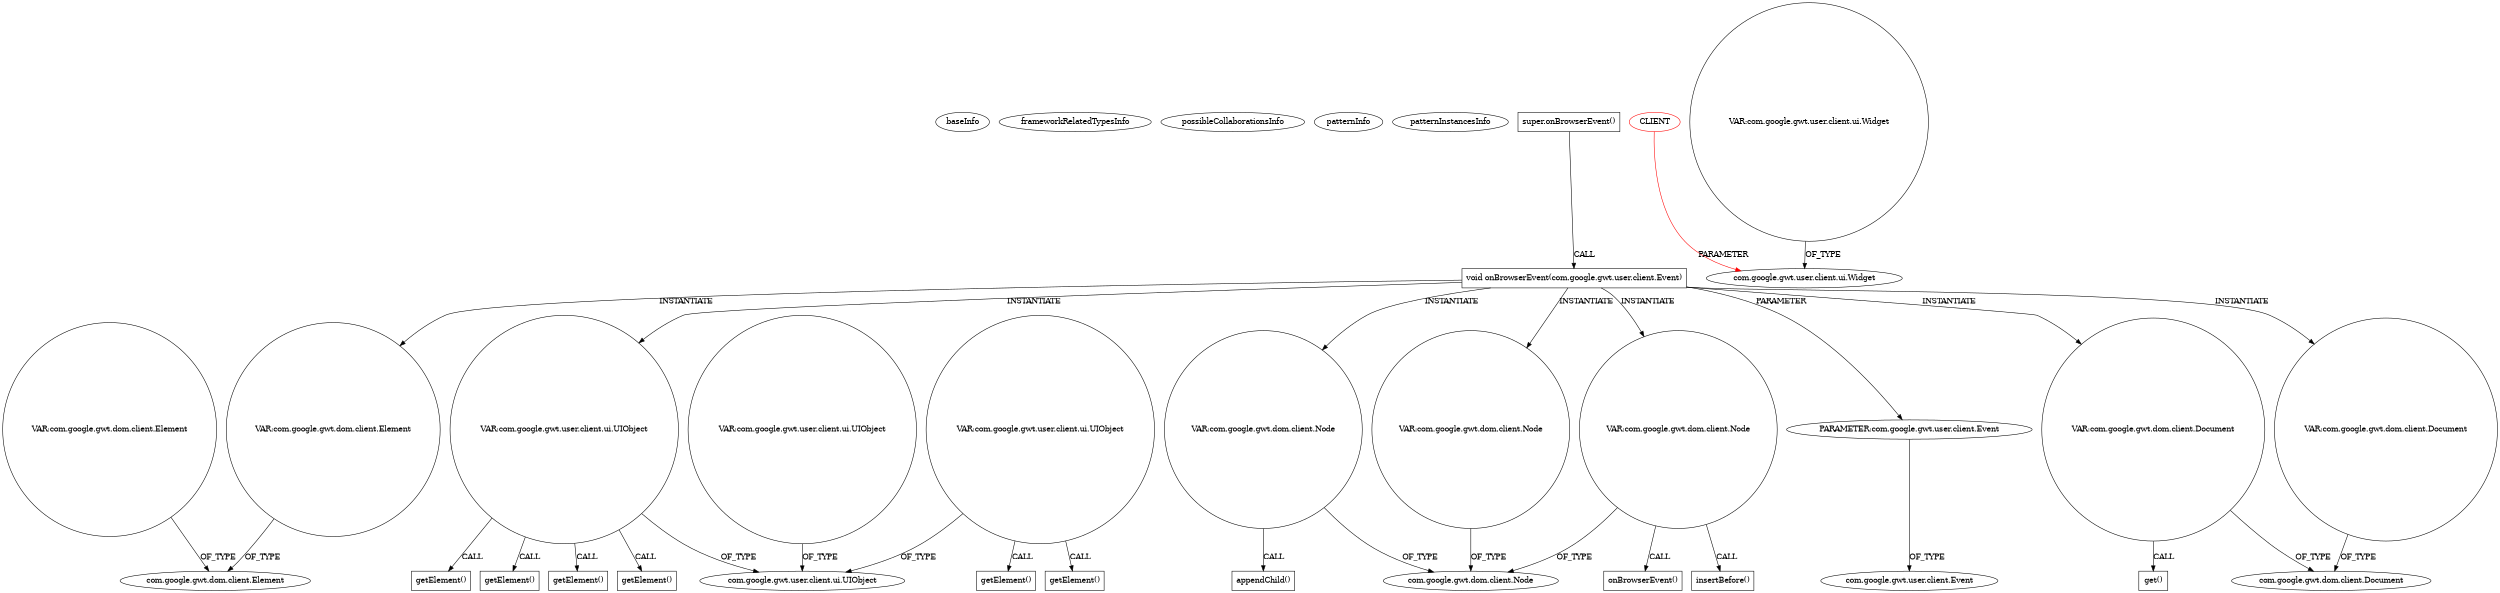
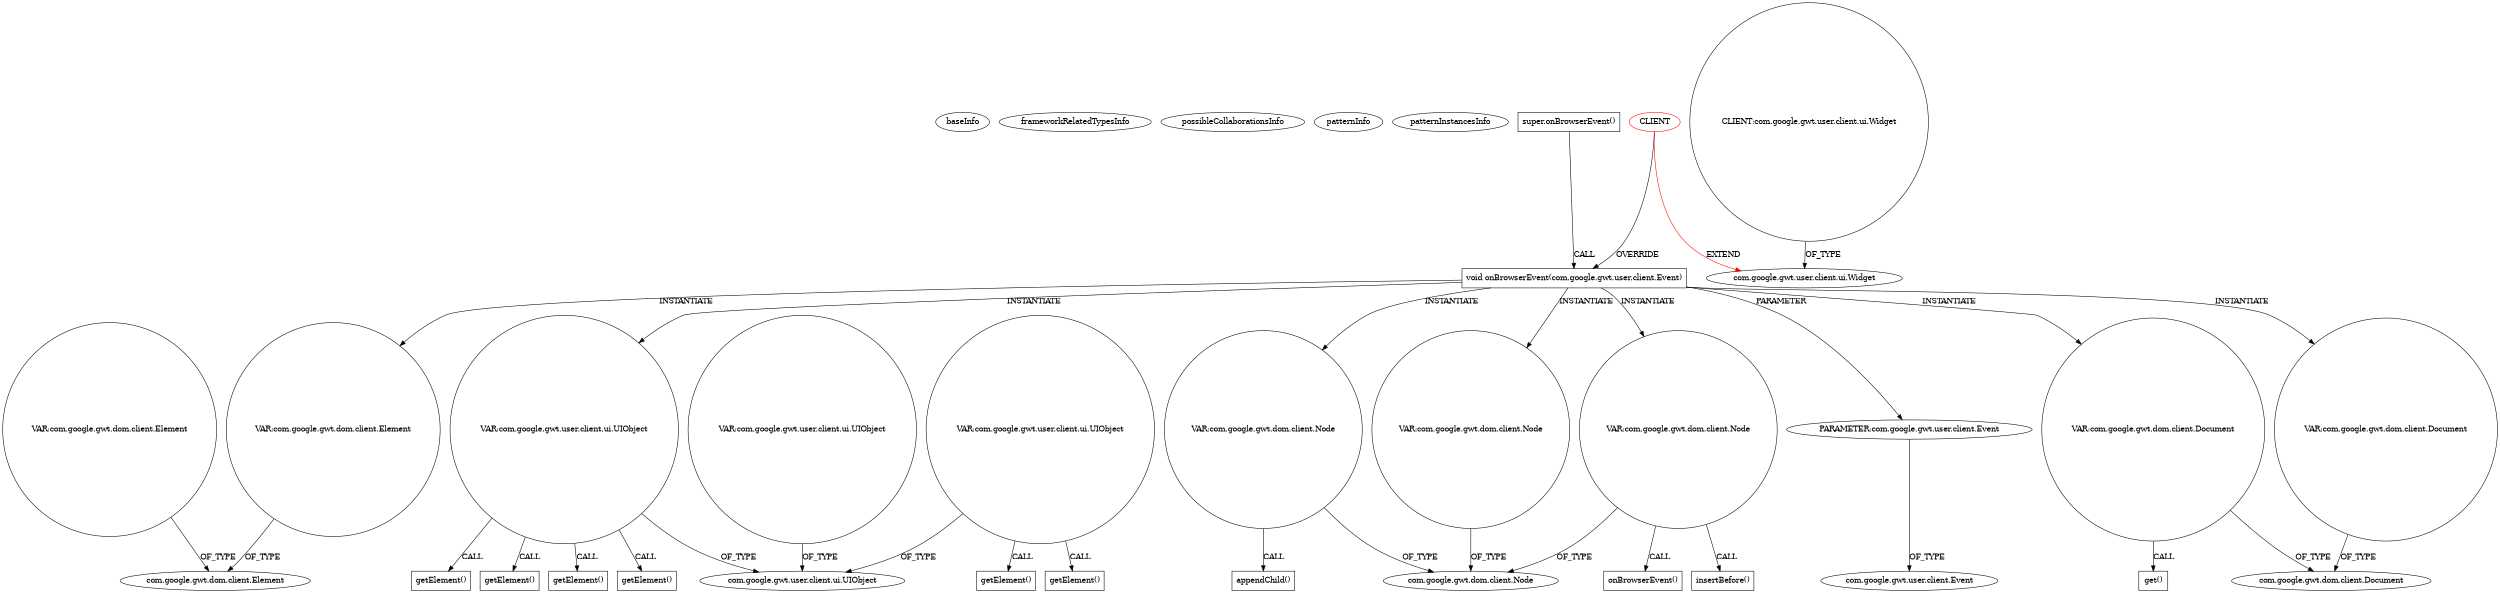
node "VAR:com.google.gwt.user.client.ui.Widget": label "VAR:com.google.gwt.user.client.ui.Widget" -> "CLIENT:com.google.gwt.user.client.ui.Widget"
edge "CLIENT" -> "void onBrowserEvent(com.google.gwt.user.client.Event)": added, label "OVERRIDE"
edge "CLIENT" -> "com.google.gwt.user.client.ui.Widget": label "PARAMETER" -> "EXTEND"
